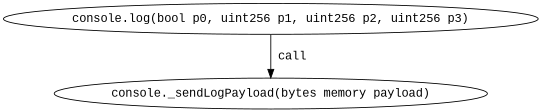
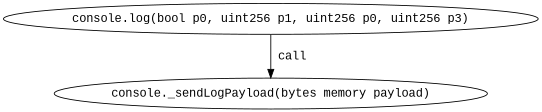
node "console.log(bool p0, uint256 p1, uint256 p2, uint256 p3)": label "console.log(bool p0, uint256 p1, uint256 p2, uint256 p3)" -> "console.log(bool p0, uint256 p1, uint256 p0, uint256 p3)"
